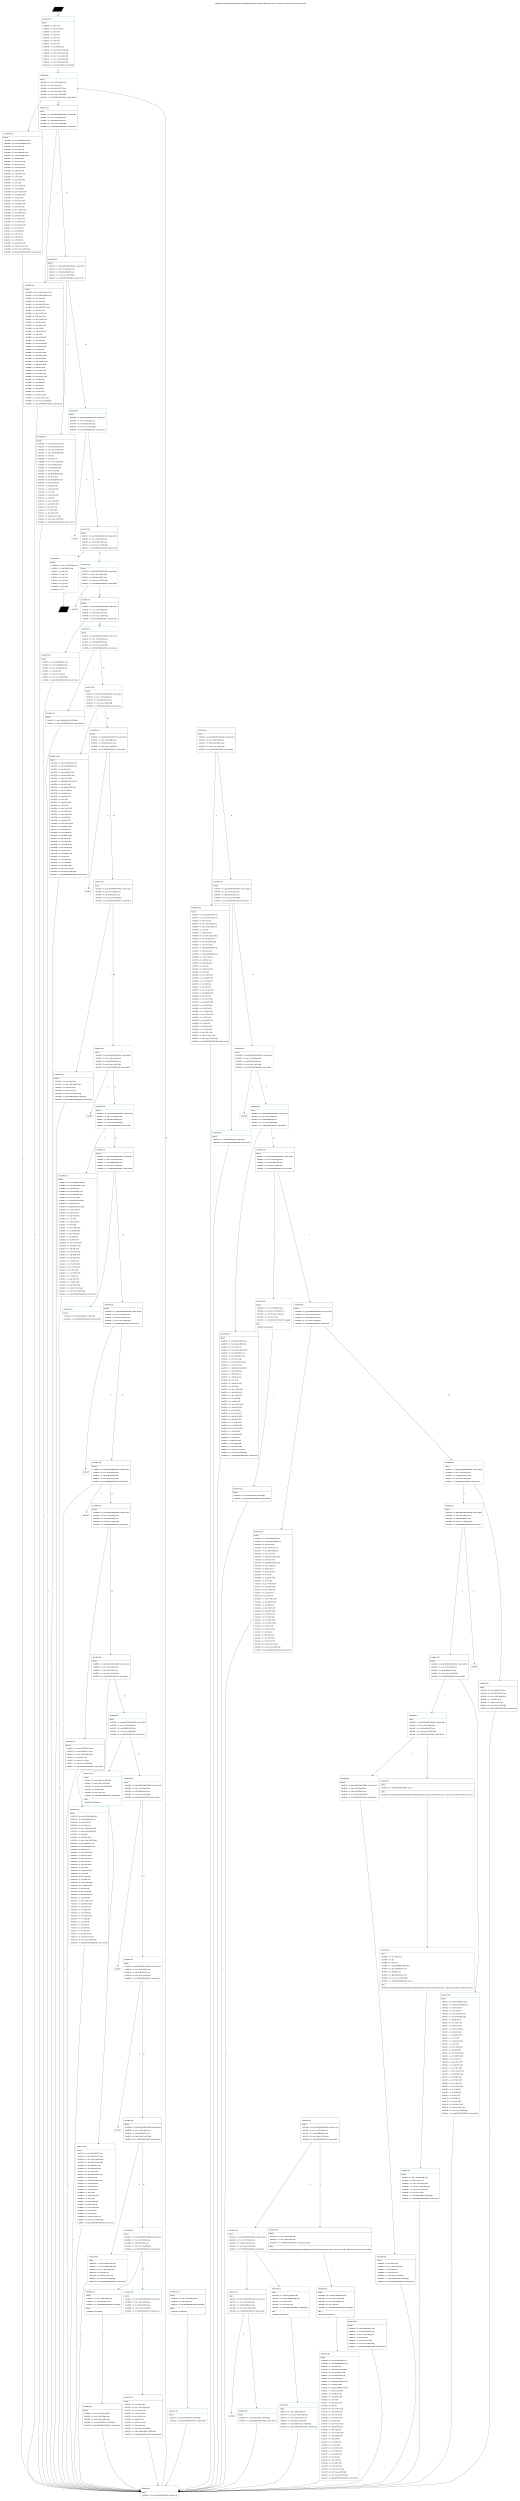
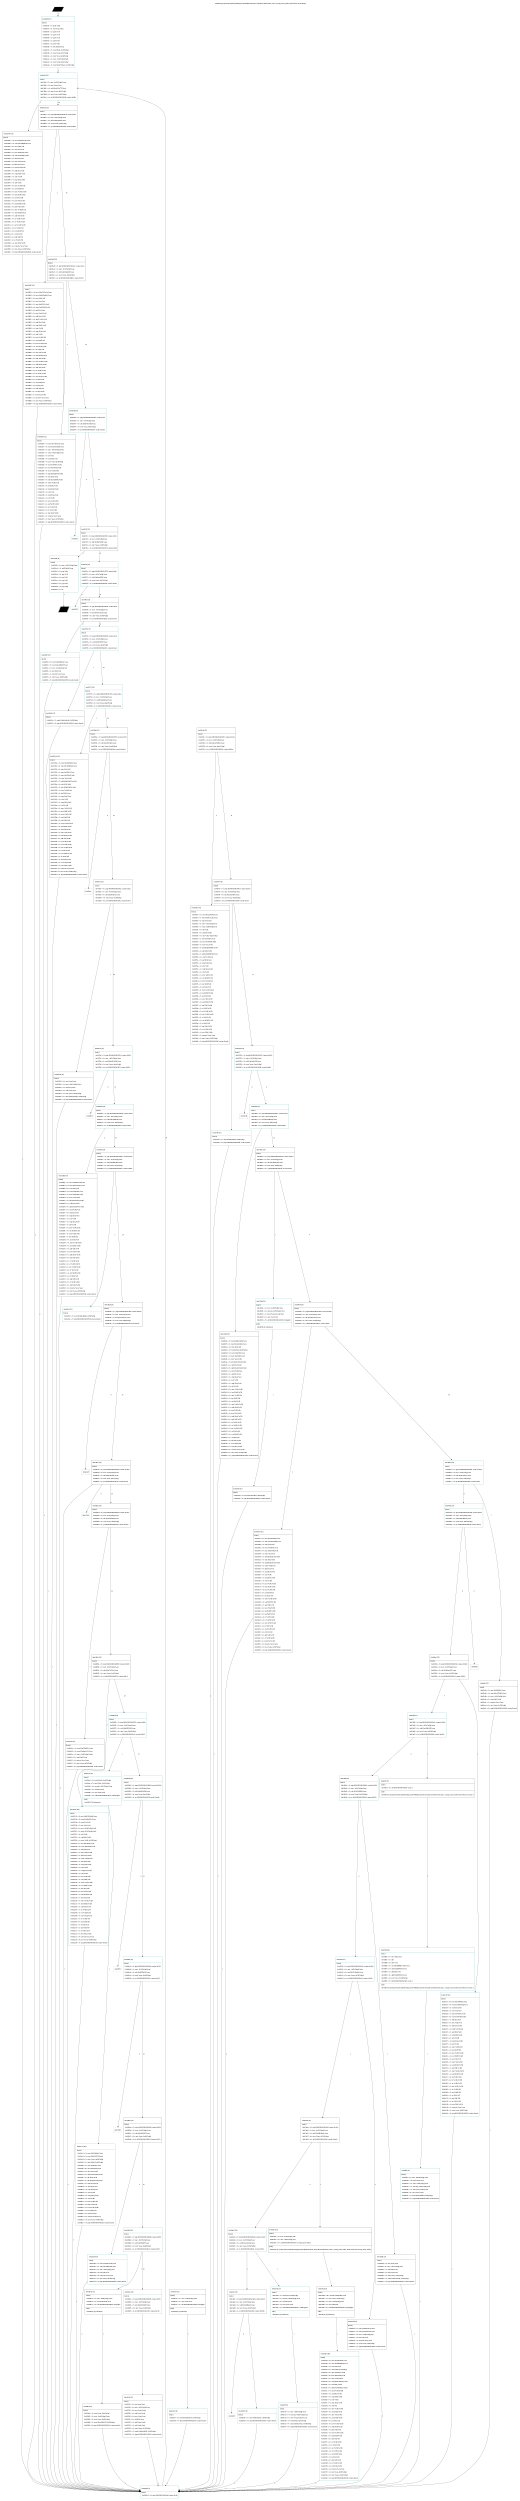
node "0x401a31 [25]": added
